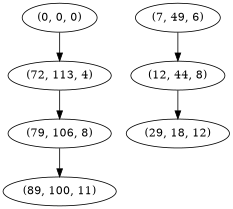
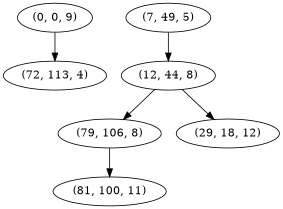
node "(0, 0, 0)": label "(0, 0, 0)" -> "(0, 0, 9)"
node "(7, 49, 6)": label "(7, 49, 6)" -> "(7, 49, 5)"
edge "(72, 113, 4)" -> "(79, 106, 8)": now "(12, 44, 8)" -> "(79, 106, 8)"
node "(89, 100, 11)": label "(89, 100, 11)" -> "(81, 100, 11)"
